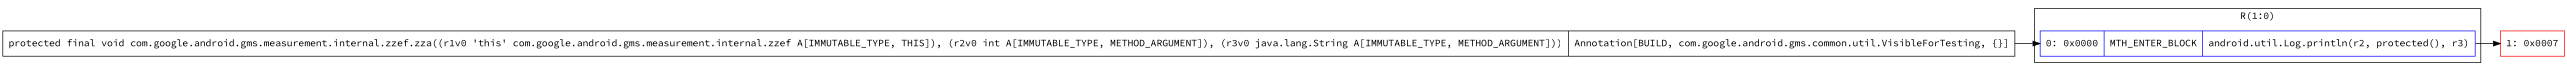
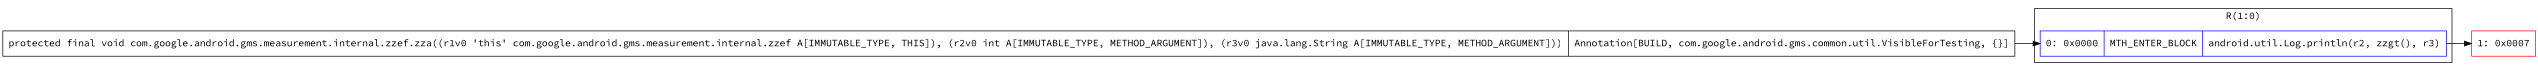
node "0: 0x0000": text "android.util.Log.println(r2, protected(), r3)" -> "android.util.Log.println(r2, zzgt(), r3)"
